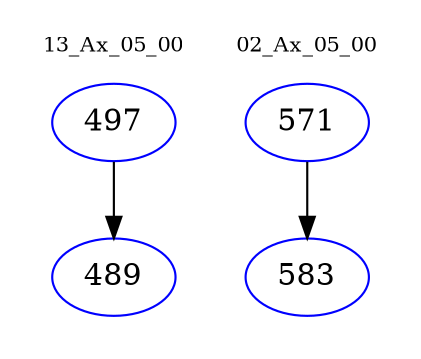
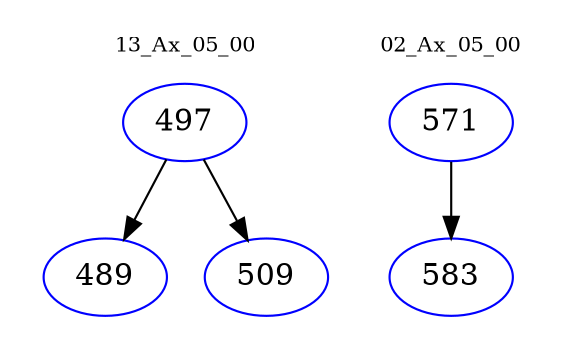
node "509": added
